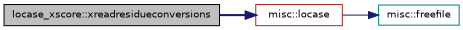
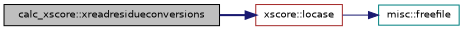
node "locase_xscore::xreadresidueconversions": label "locase_xscore::xreadresidueconversions" -> "calc_xscore::xreadresidueconversions"
node "misc::locase": label "misc::locase" -> "xscore::locase"
